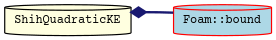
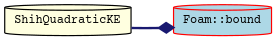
edge "Foam::bound" -> "ShihQuadraticKE": reversed
